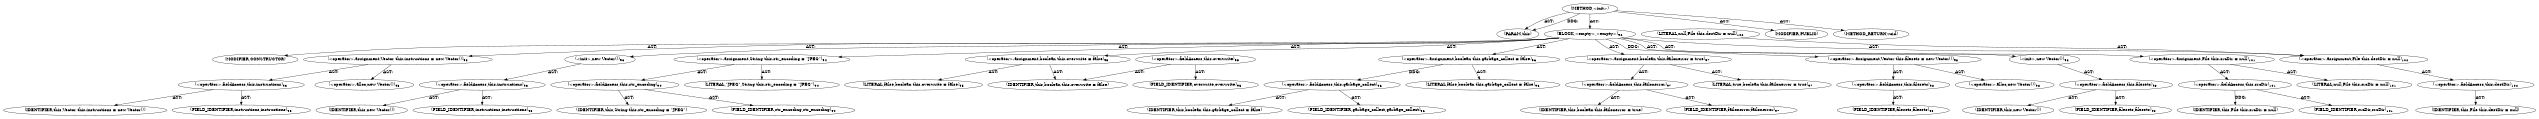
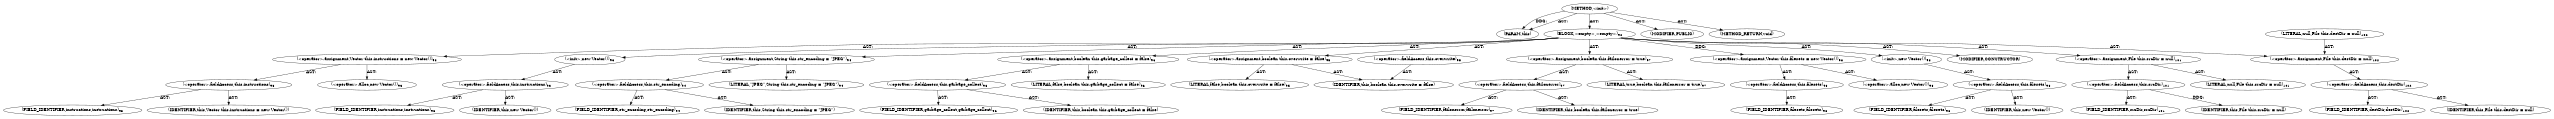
edge "(<operator>.assignment,boolean this.garbage_collect = false)" -> "(<operator>.fieldAccess,this.garbage_collect)": label "DDG: " -> "AST: "
node "(FIELD_IDENTIFIER,overwrite,overwrite)": removed
node "(FIELD_IDENTIFIER,destDir,destDir)": added
